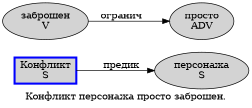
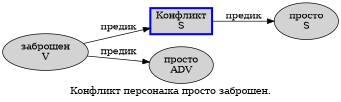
edge "заброшен V" -> "просто ADV": label "огранич" -> "предик"
edge "заброшен V" -> "Конфликт S": added, label "предик"
node "персонажа S": label "персонажа S" -> "просто S"
